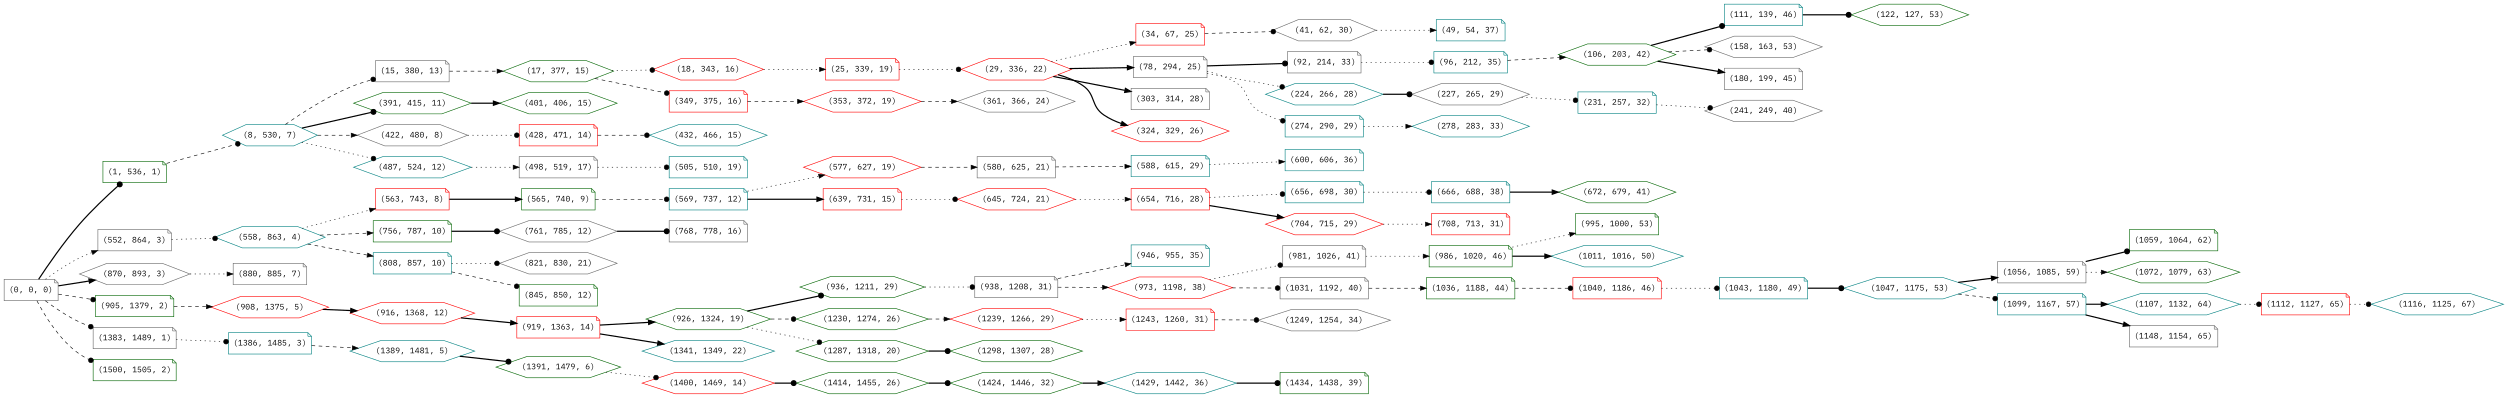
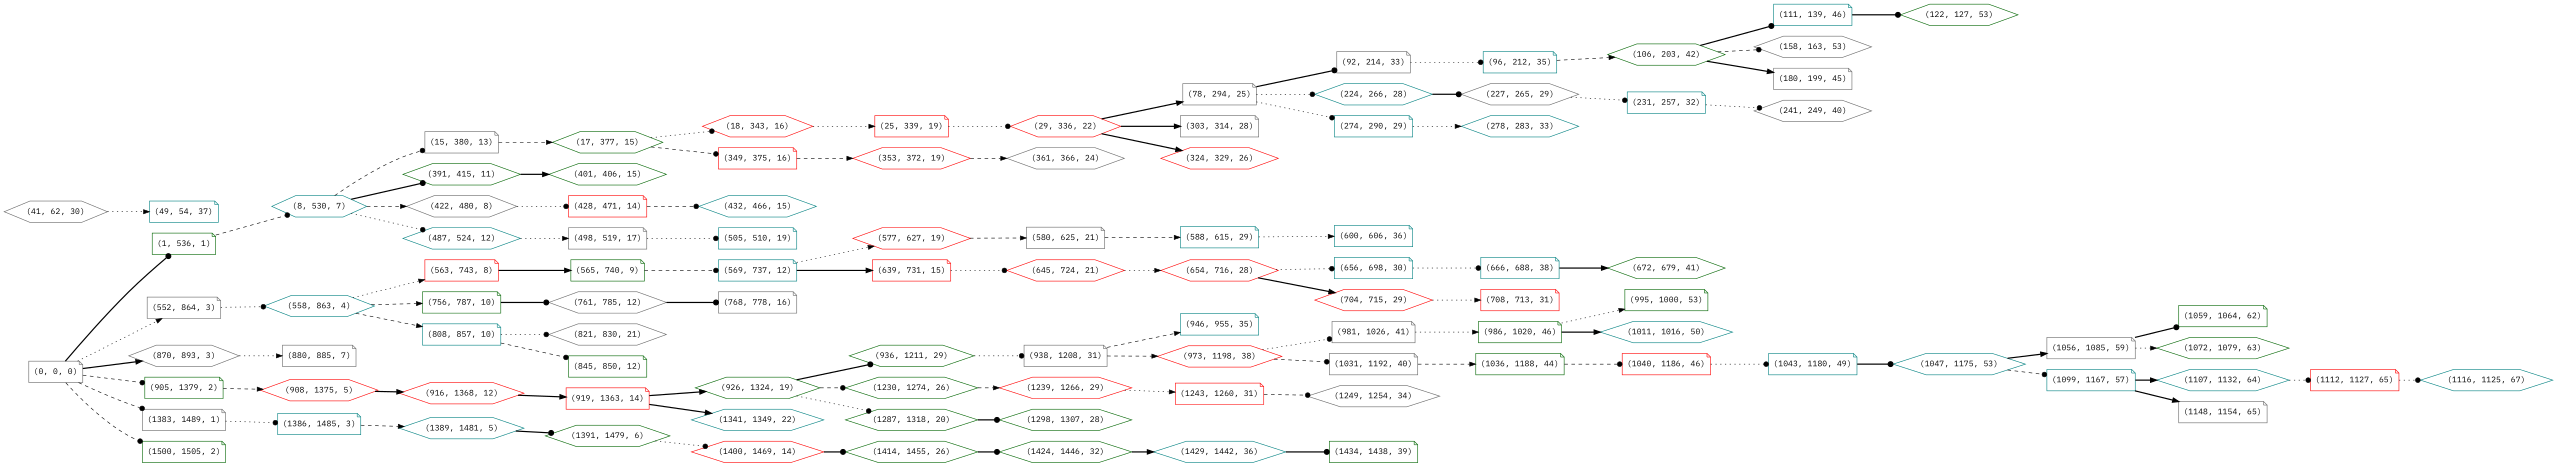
node "(34, 67, 25)": removed
node "(654, 716, 28)": shape note -> hexagon
